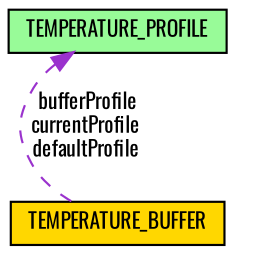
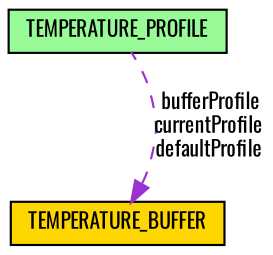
edge "TEMPERATURE_BUFFER" -> "TEMPERATURE_PROFILE": reversed
